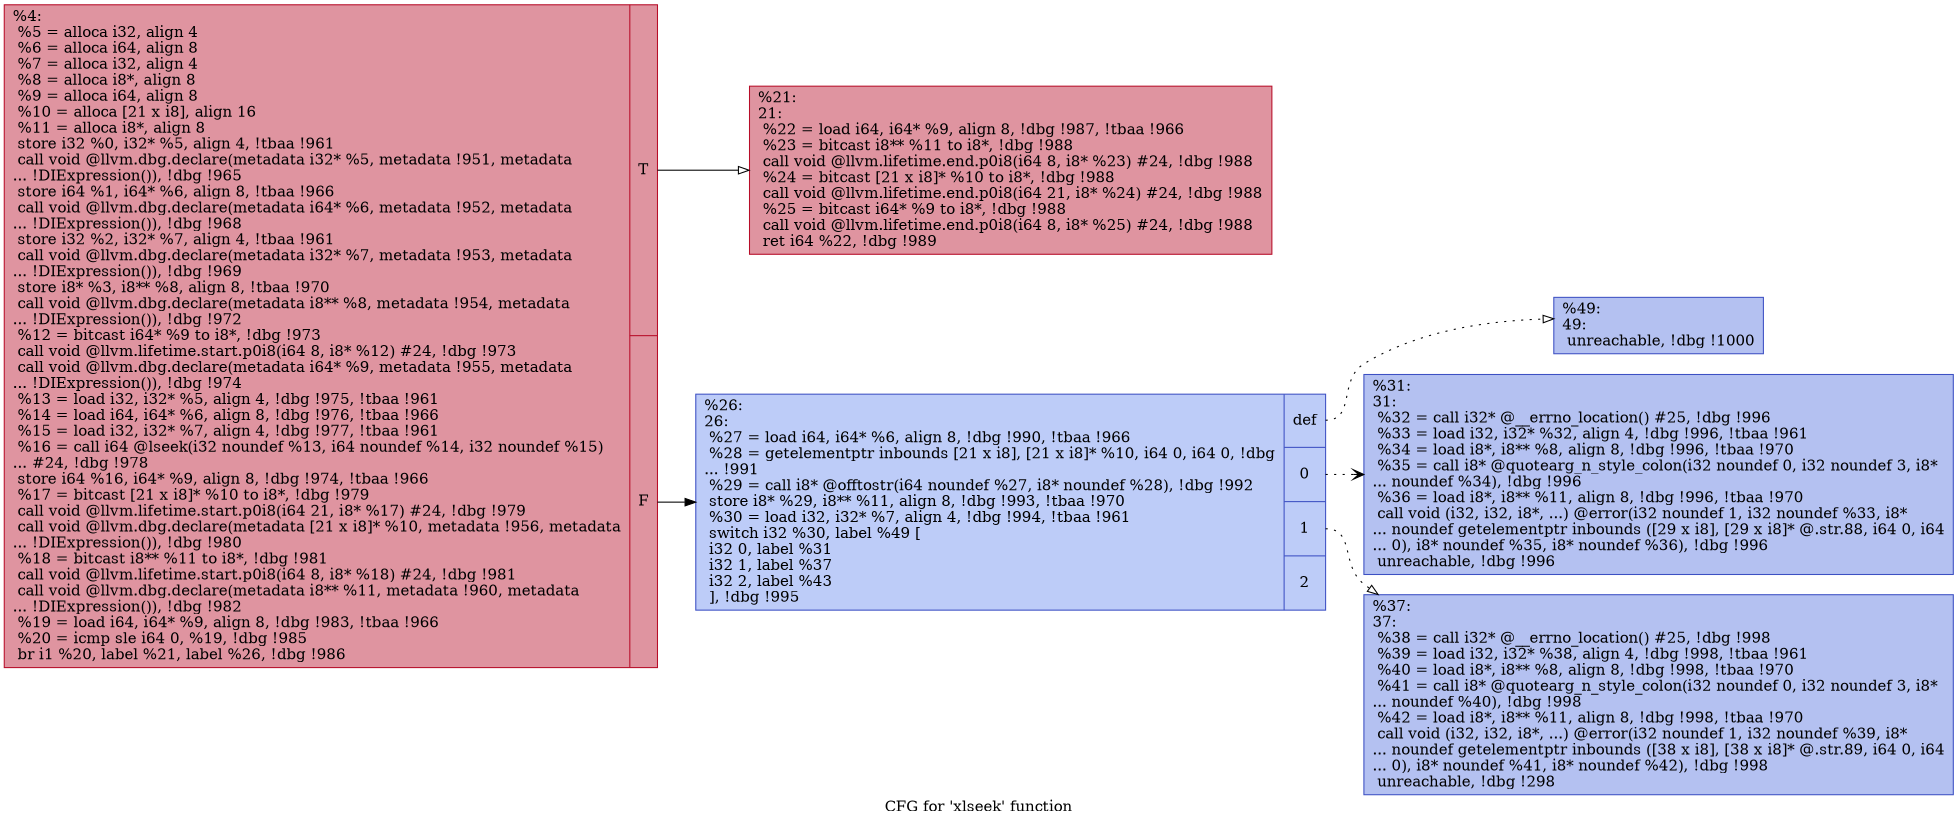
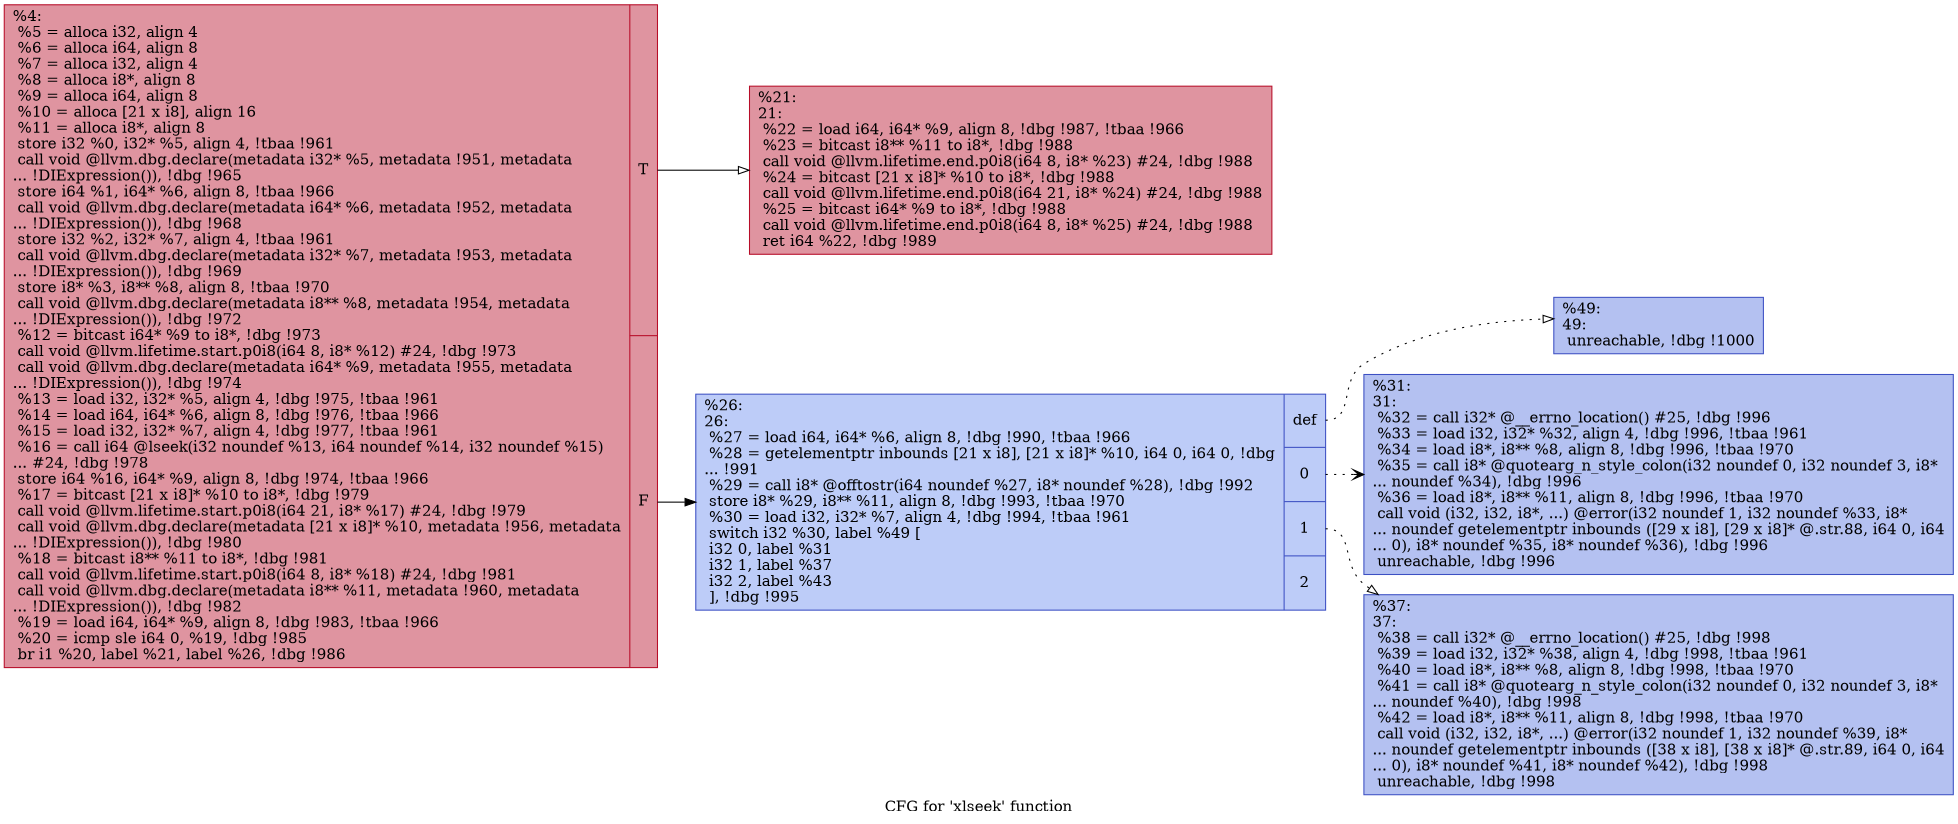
node "%37:": text "unreachable, !dbg !298" -> "unreachable, !dbg !998"
